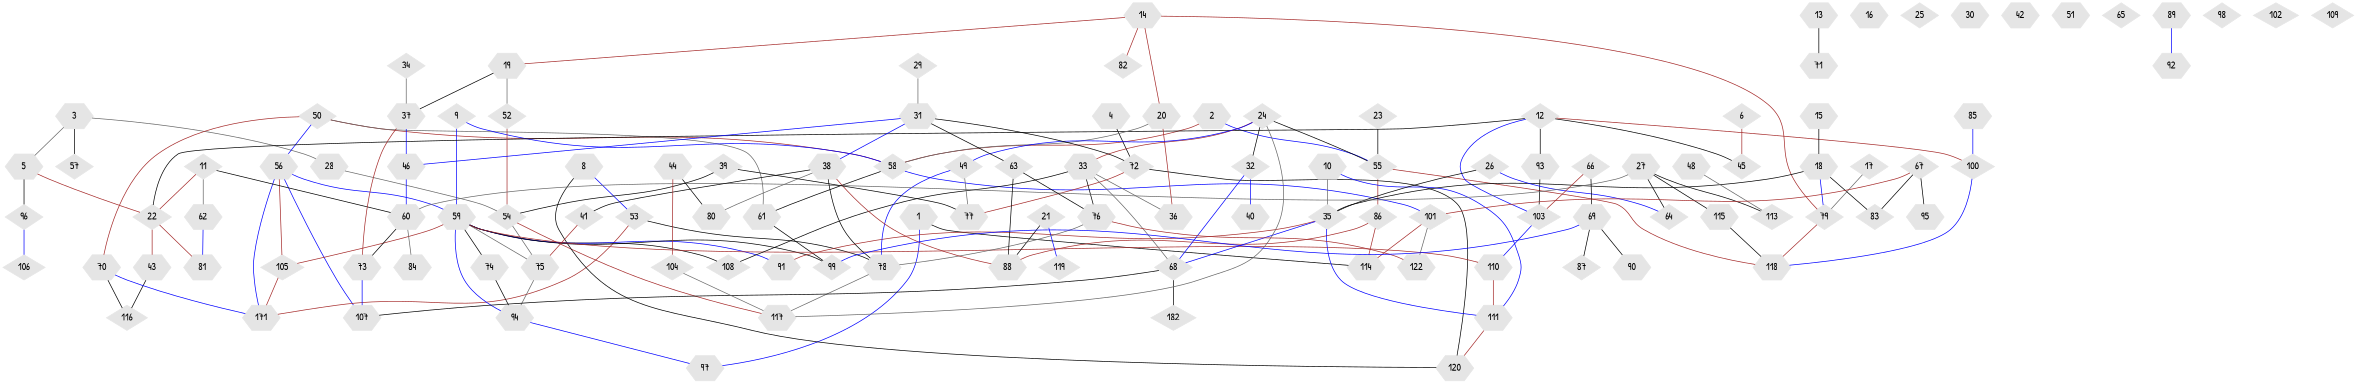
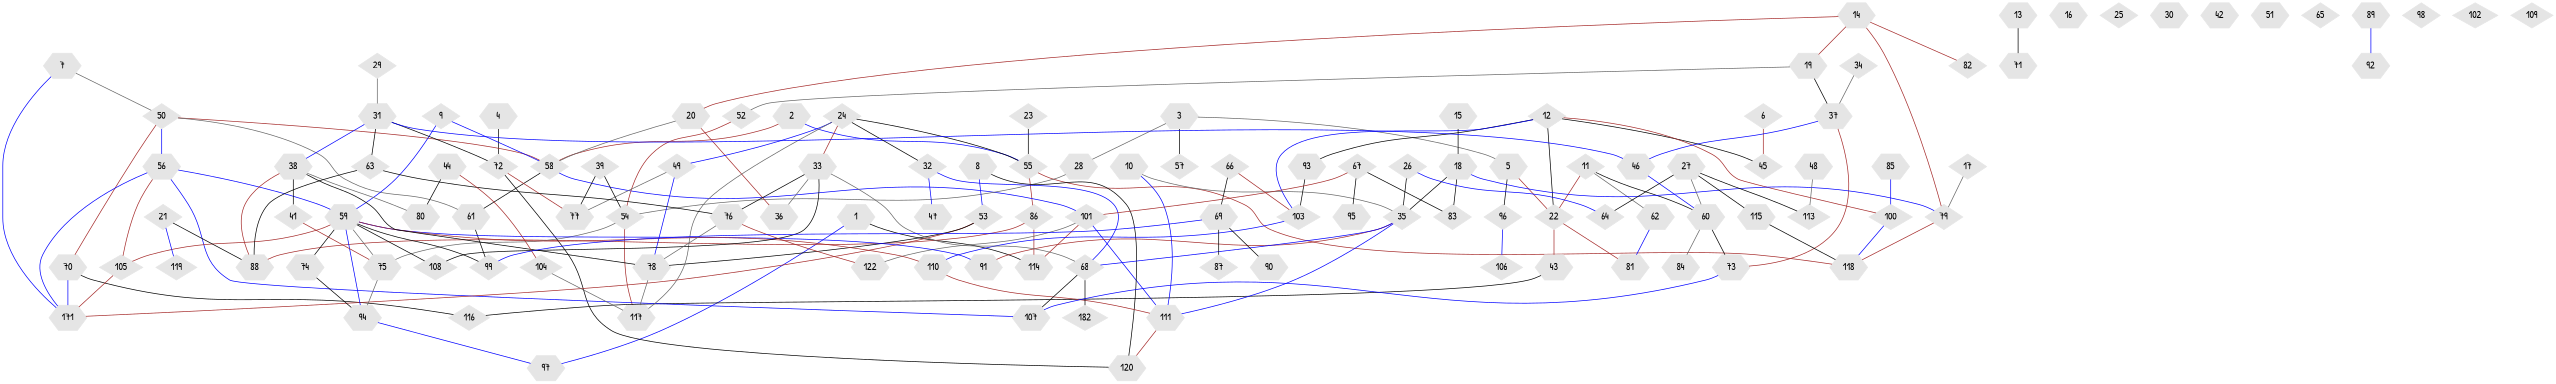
node "7": added
node "40": label "40" -> "47"
edge "101" -- "111": added
